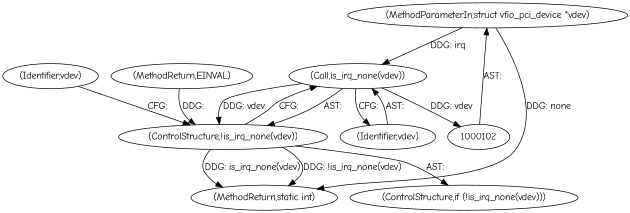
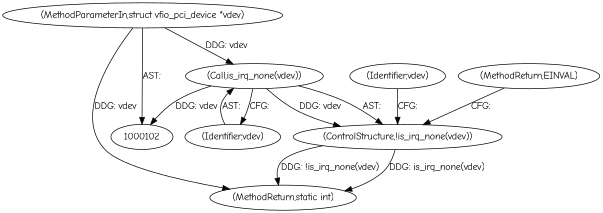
edge "(MethodParameterIn,struct vfio_pci_device *vdev)" -> "(Call,is_irq_none(vdev))": label "DDG: irq" -> "DDG: vdev"
edge "1000102" -> "(MethodParameterIn,struct vfio_pci_device *vdev)": reversed
edge "(ControlStructure,!is_irq_none(vdev))" -> "(Call,is_irq_none(vdev))": removed, label "CFG:"
edge "(MethodReturn,EINVAL)" -> "(ControlStructure,!is_irq_none(vdev))": label "DDG: " -> "CFG: "
edge "(MethodParameterIn,struct vfio_pci_device *vdev)" -> "(MethodReturn,static int)": label "DDG: none" -> "DDG: vdev"
node "(ControlStructure,if (!is_irq_none(vdev)))": removed
